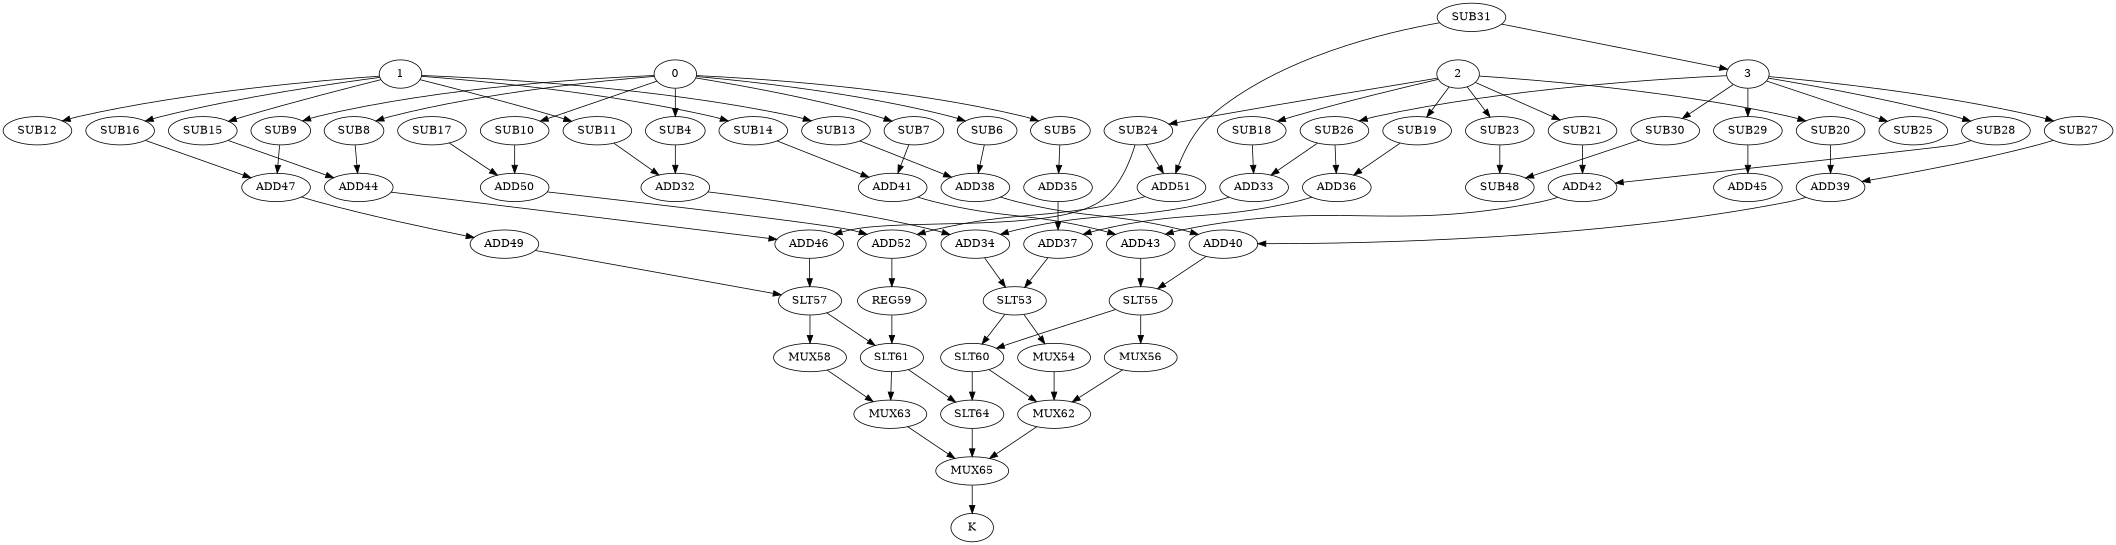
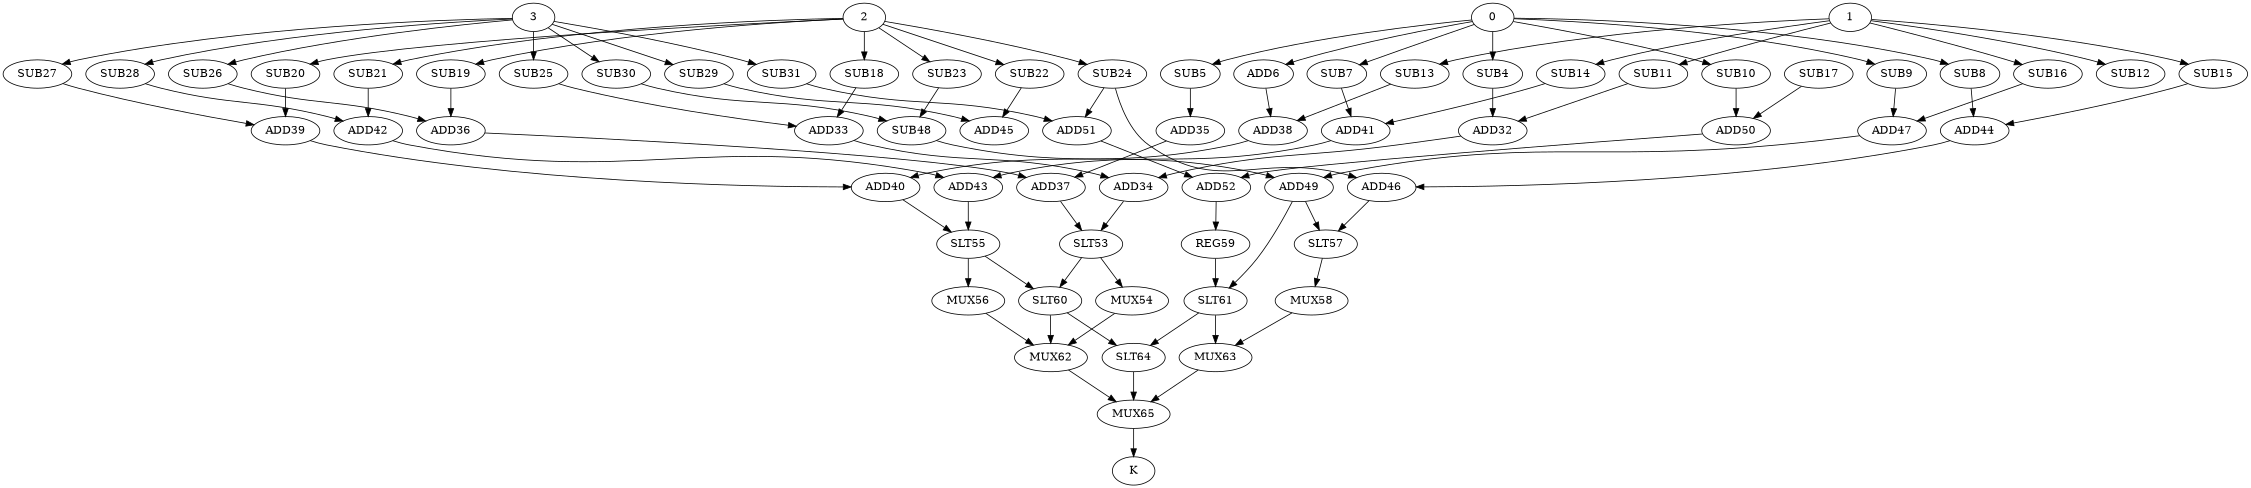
edge "SUB31" -> "3": reversed
node "SUB22": added
node "SUB6": label "SUB6" -> "ADD6"
edge "SUB48" -> "ADD49": added
edge "SUB26" -> "ADD33": now "SUB25" -> "ADD33"
edge "SLT57" -> "SLT61": now "ADD49" -> "SLT61"
